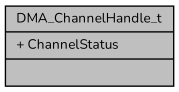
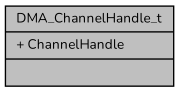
node "DMA_ChannelHandle_t": text "+ ChannelStatus" -> "+ ChannelHandle"
